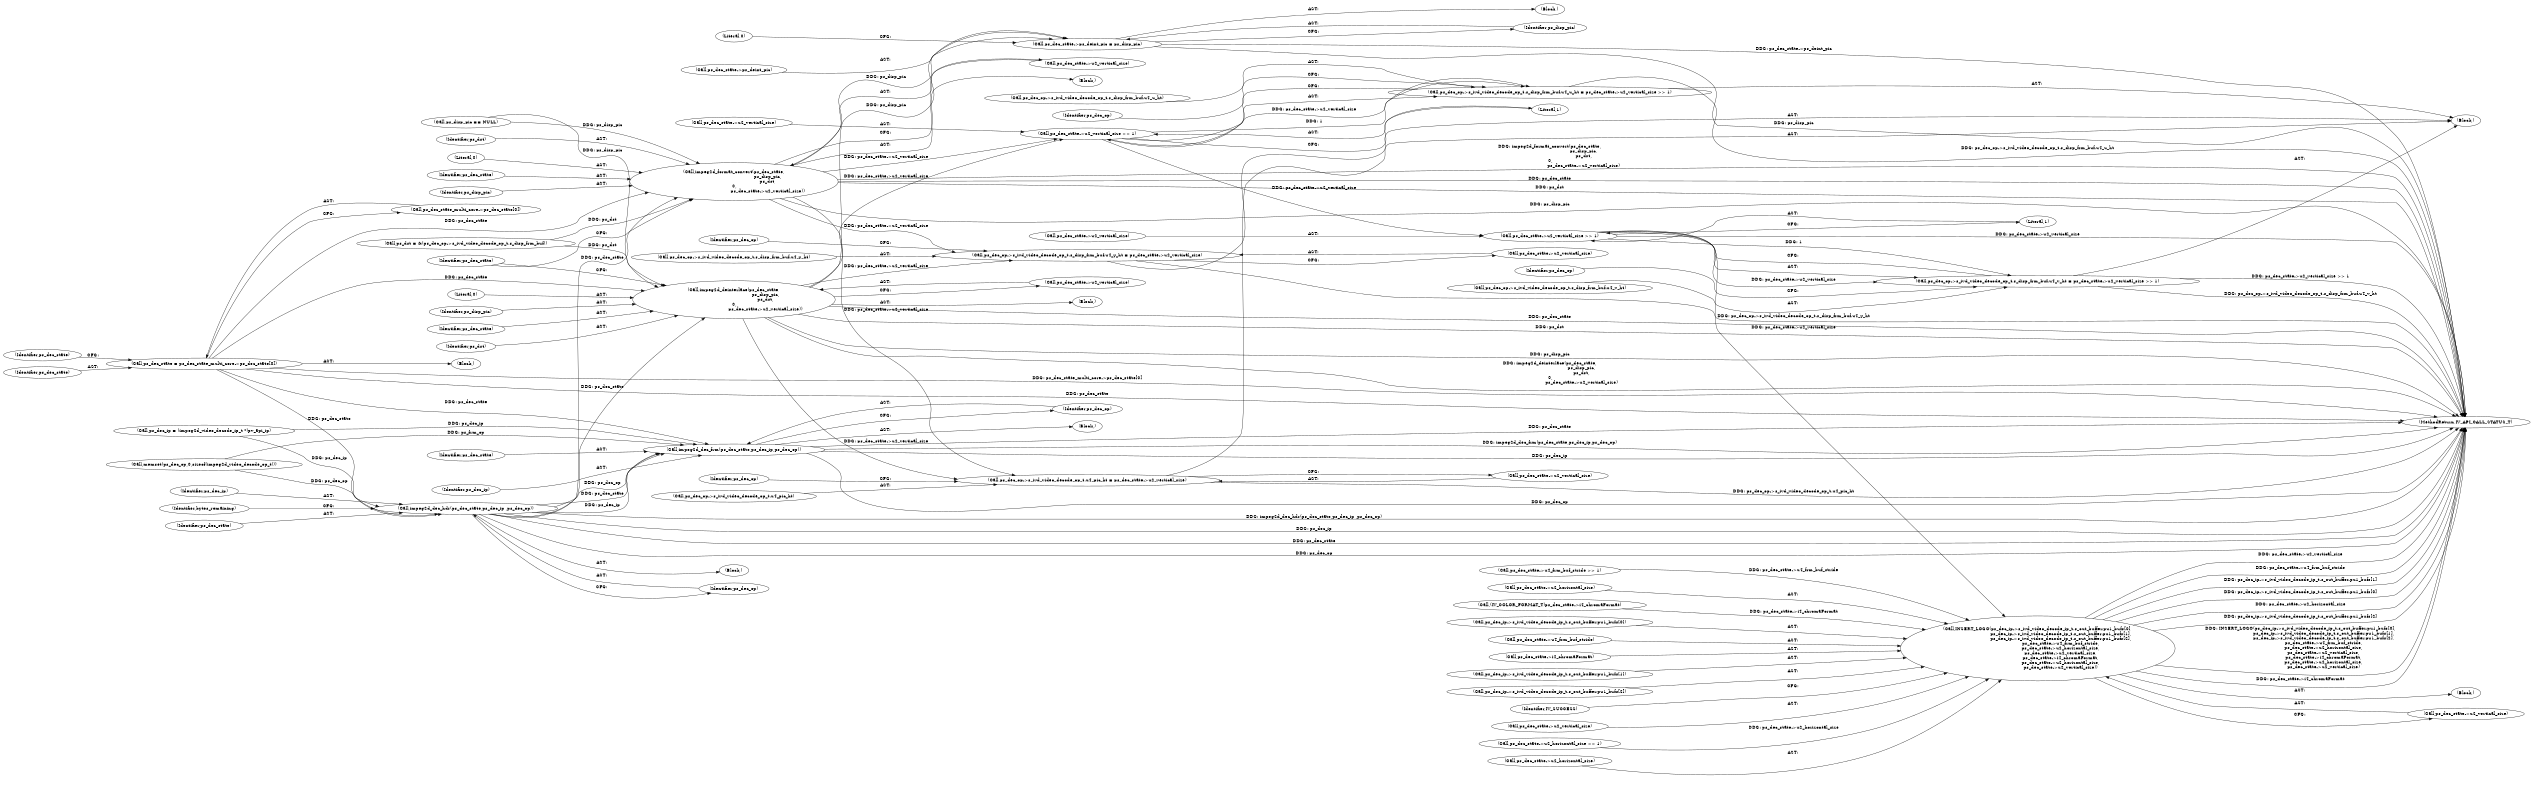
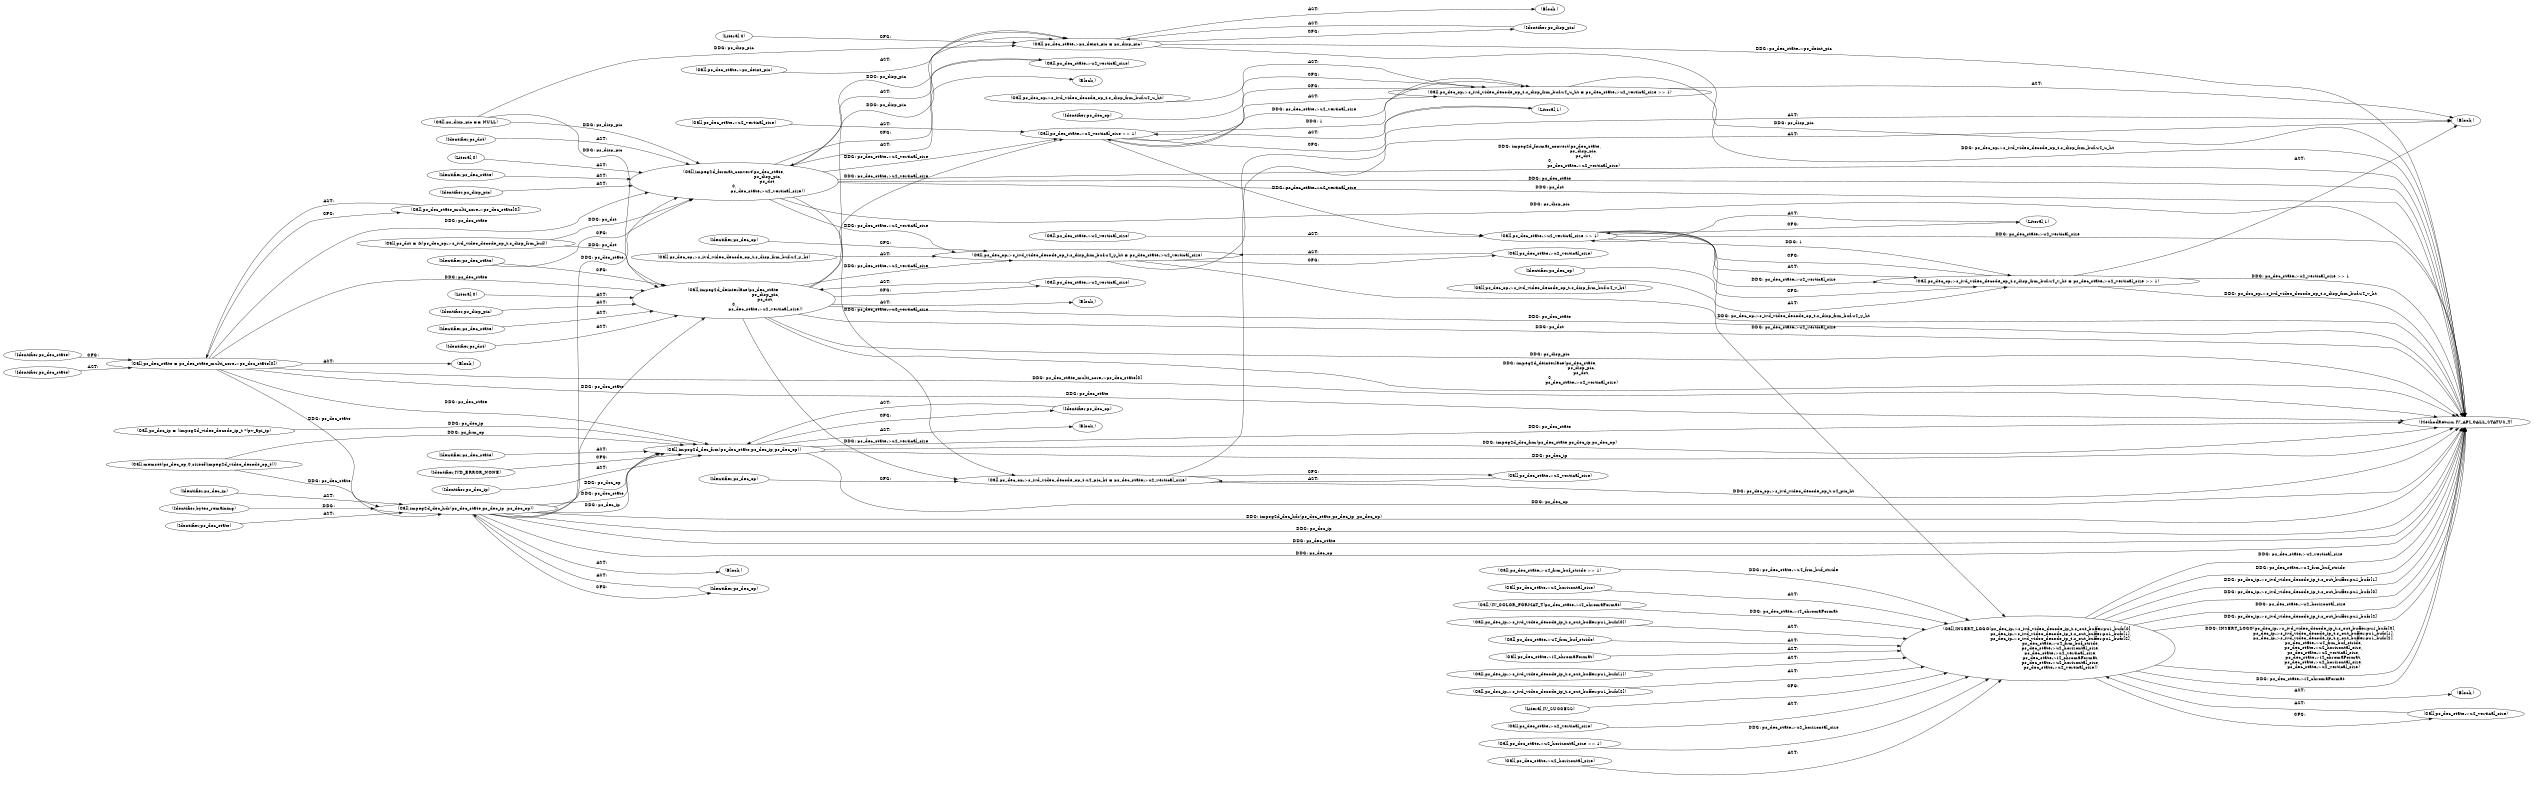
edge "(Call,ps_disp_pic == NULL)" -> "(Call,ps_dec_state->ps_deint_pic = ps_disp_pic)": added, label "DDG: ps_disp_pic"
edge "(Call,ps_dec_ip = (impeg2d_video_decode_ip_t *)pv_api_ip)" -> "(Call,impeg2d_dec_hdr(ps_dec_state,ps_dec_ip ,ps_dec_op))": removed, label "DDG: ps_dec_ip"
node "(Identifier,IVD_ERROR_NONE)": added
edge "(Call,memset(ps_dec_op,0,sizeof(impeg2d_video_decode_op_t)))" -> "(Call,impeg2d_dec_hdr(ps_dec_state,ps_dec_ip ,ps_dec_op))": label "DDG: ps_dec_op" -> "DDG: ps_dec_state"
node "(Call,ps_dec_op->s_ivd_video_decode_op_t.u4_pic_ht)": removed
edge "(Identifier,bytes_remaining)" -> "(Call,impeg2d_dec_hdr(ps_dec_state,ps_dec_ip ,ps_dec_op))": label "CFG: " -> "DDG: "
node "(Identifier,IV_SUCCESS)": label "(Identifier,IV_SUCCESS)" -> "(Literal,IV_SUCCESS)"
